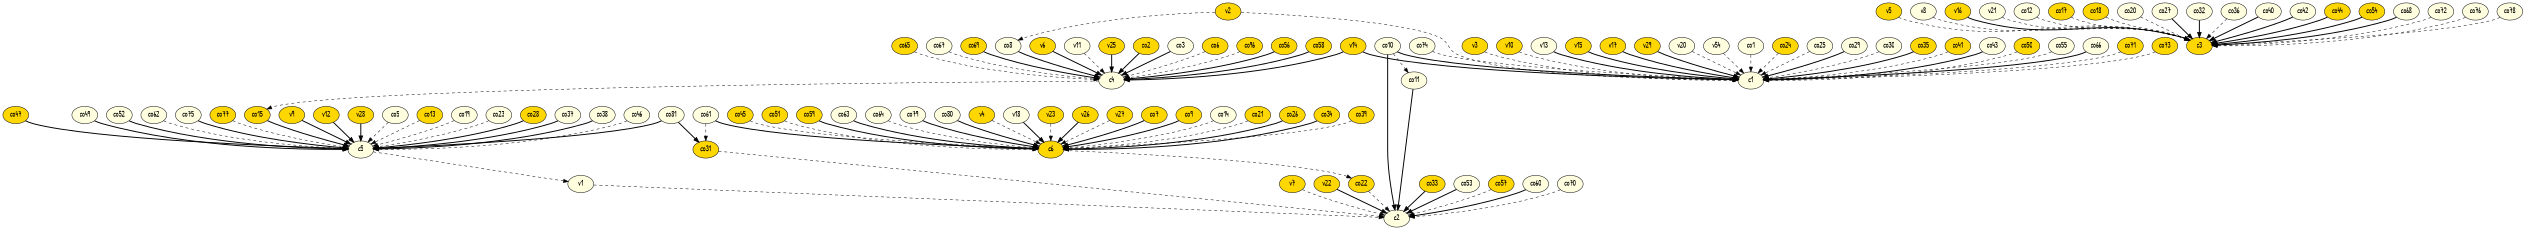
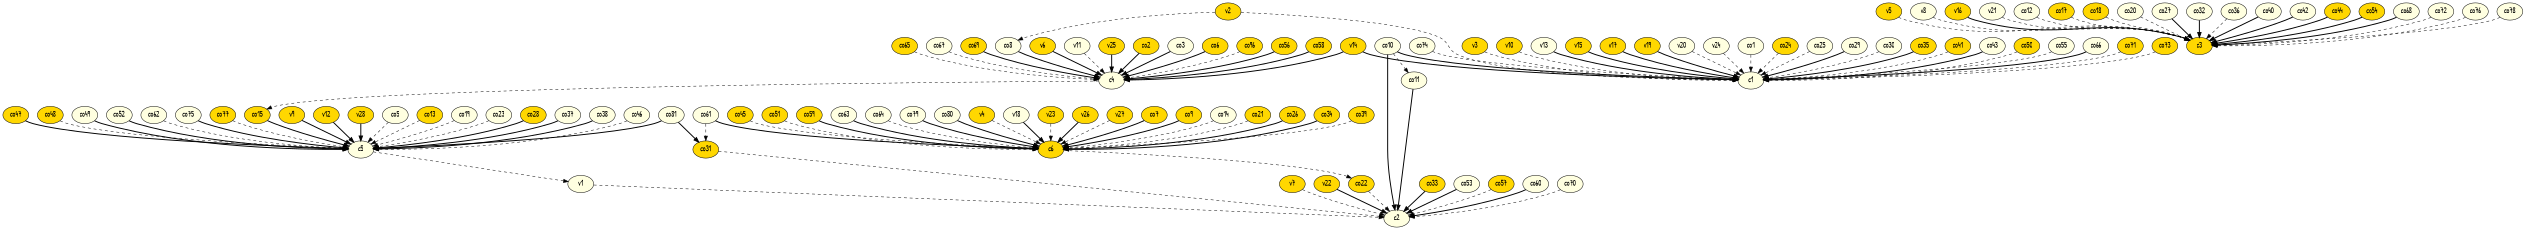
node "v29": label "v29" -> "v19"
node "v54": label "v54" -> "v24"
edge "co6" -> "c4": style dashed -> bold
node "co48": added
